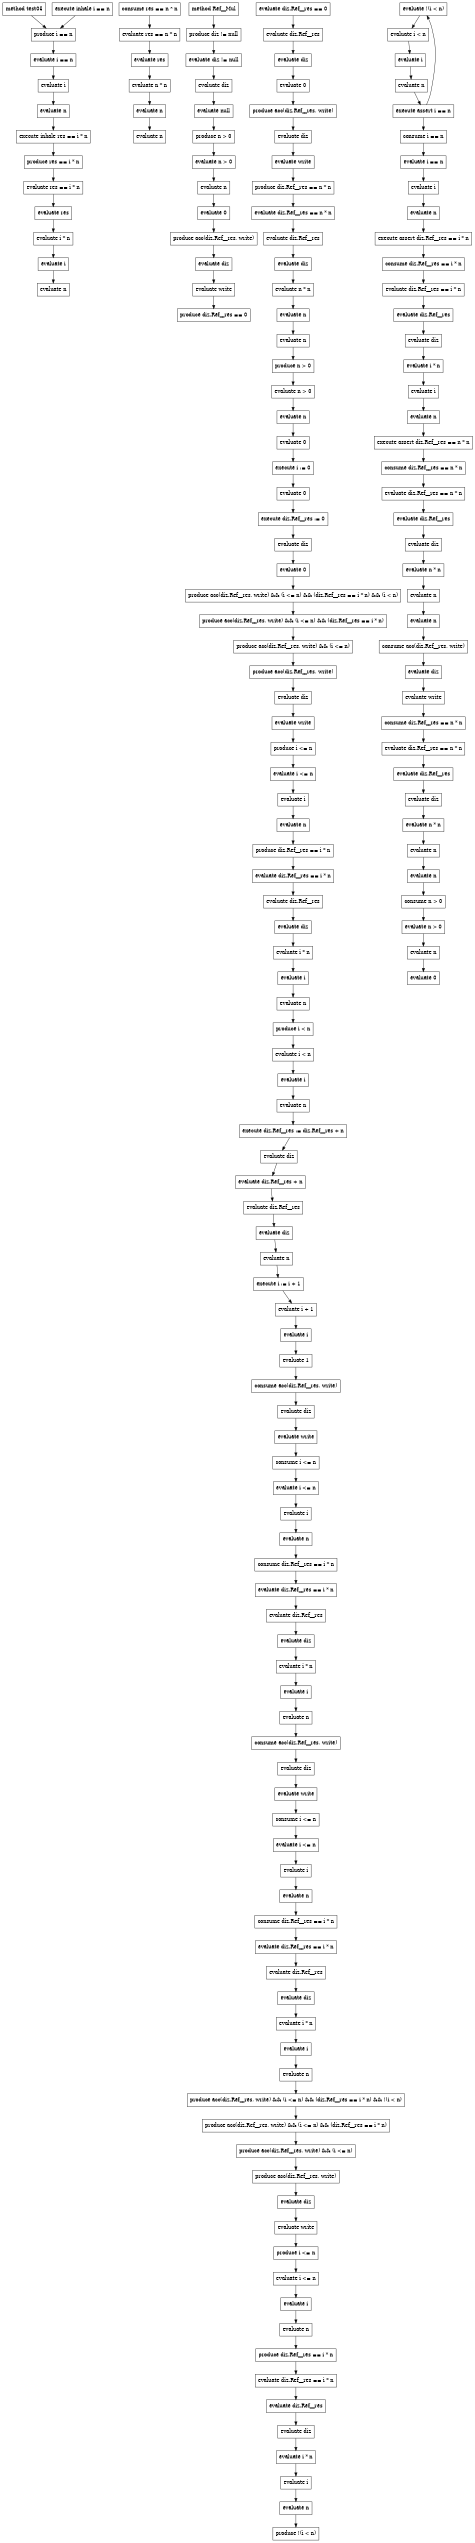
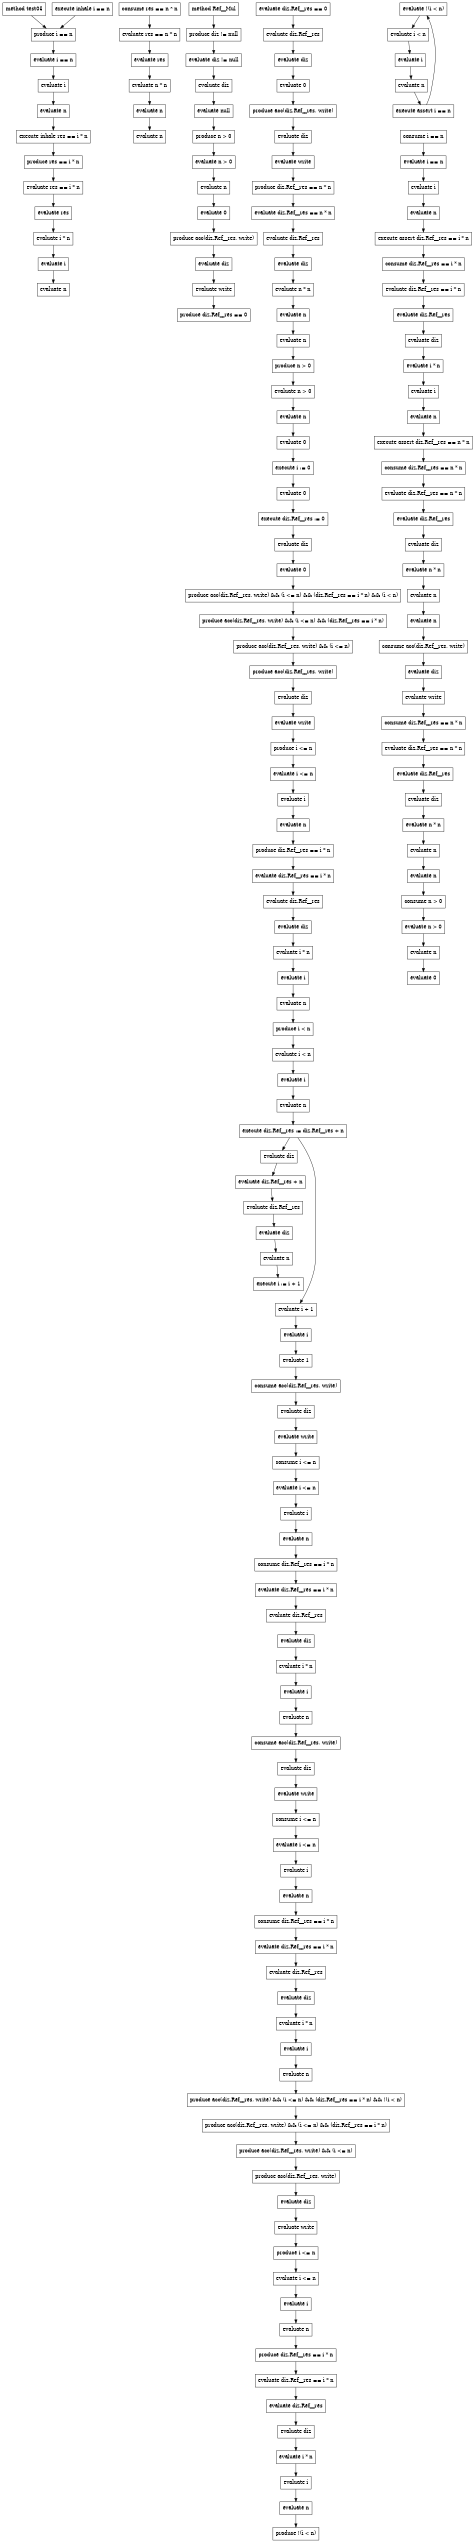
edge "execute assert i == n" -> "consume i == n": removed
edge "execute i := i + 1" -> "evaluate i + 1": now "execute diz.Ref__res := diz.Ref__res + n" -> "evaluate i + 1"
